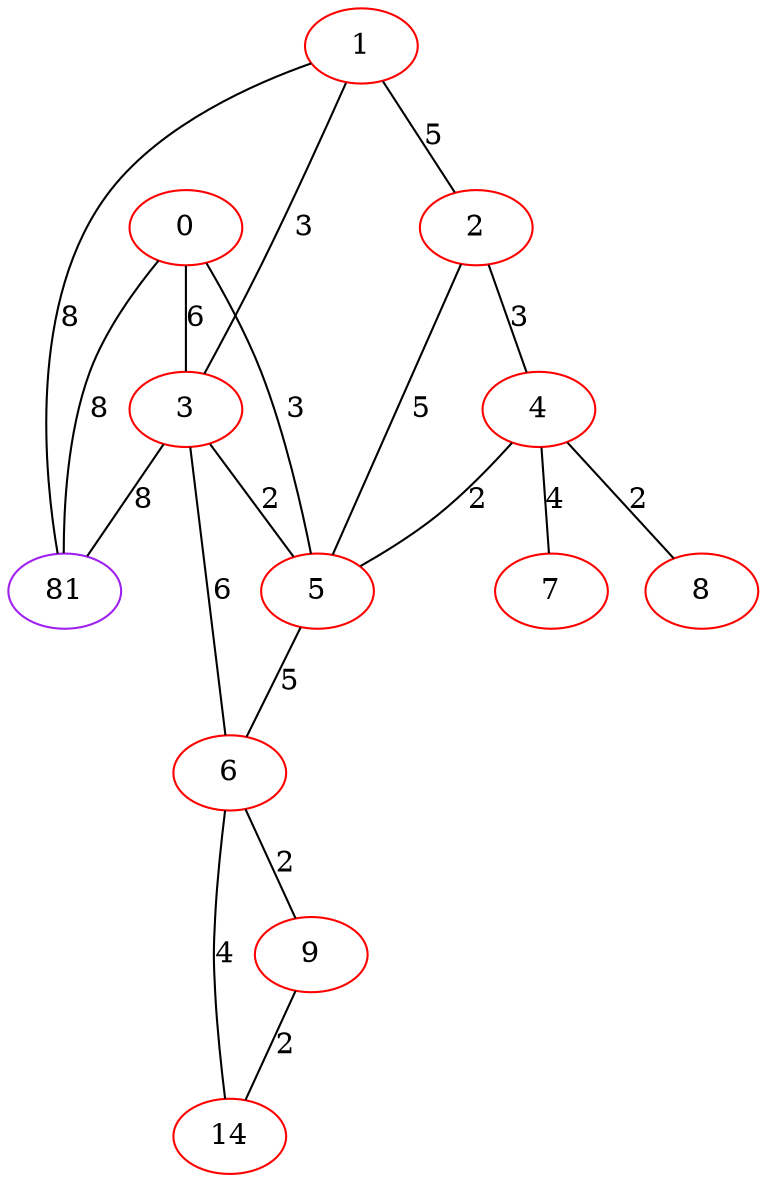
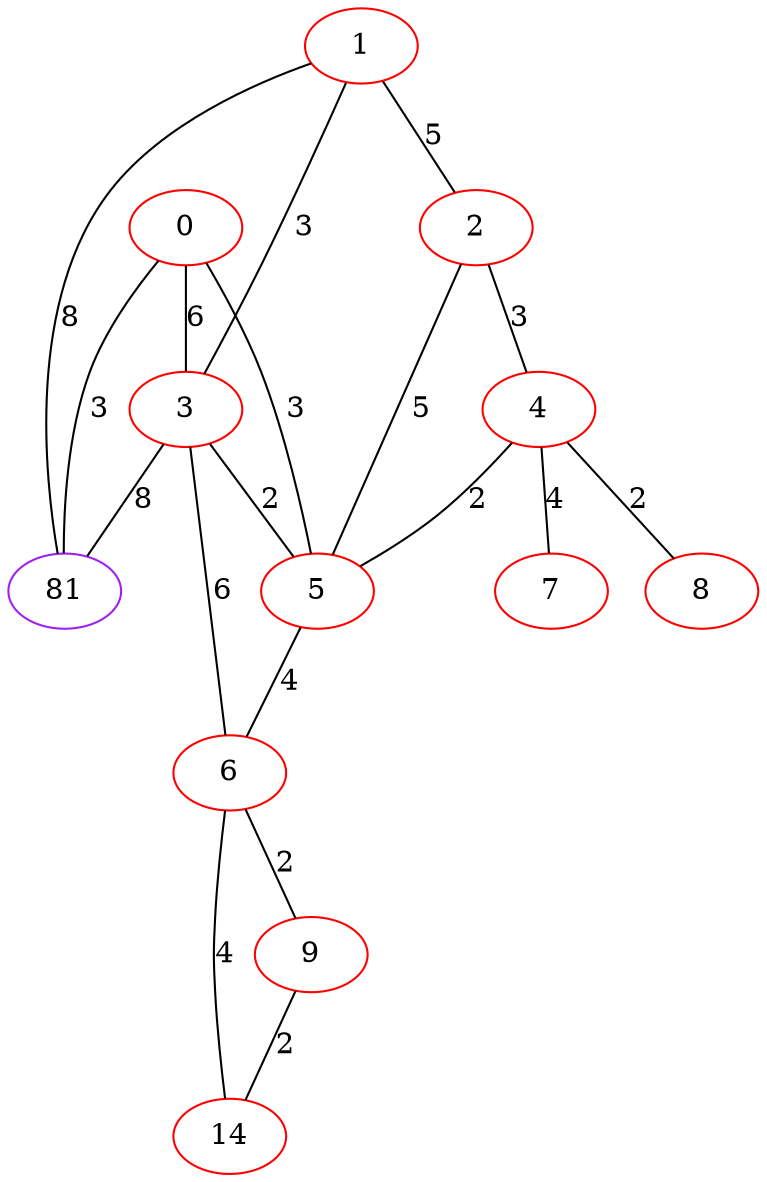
edge "0" -- "81": label "8" -> "3"
edge "5" -- "6": label "5" -> "4"
